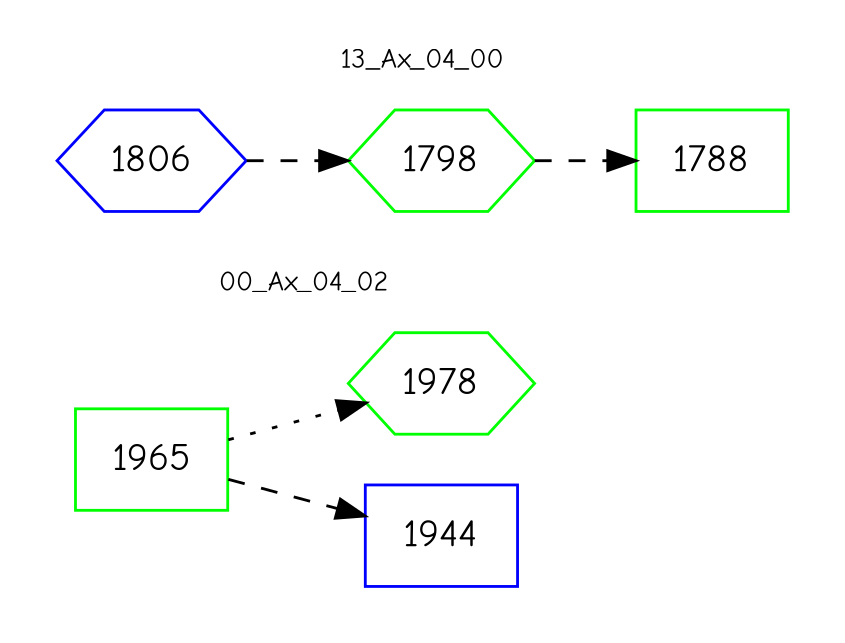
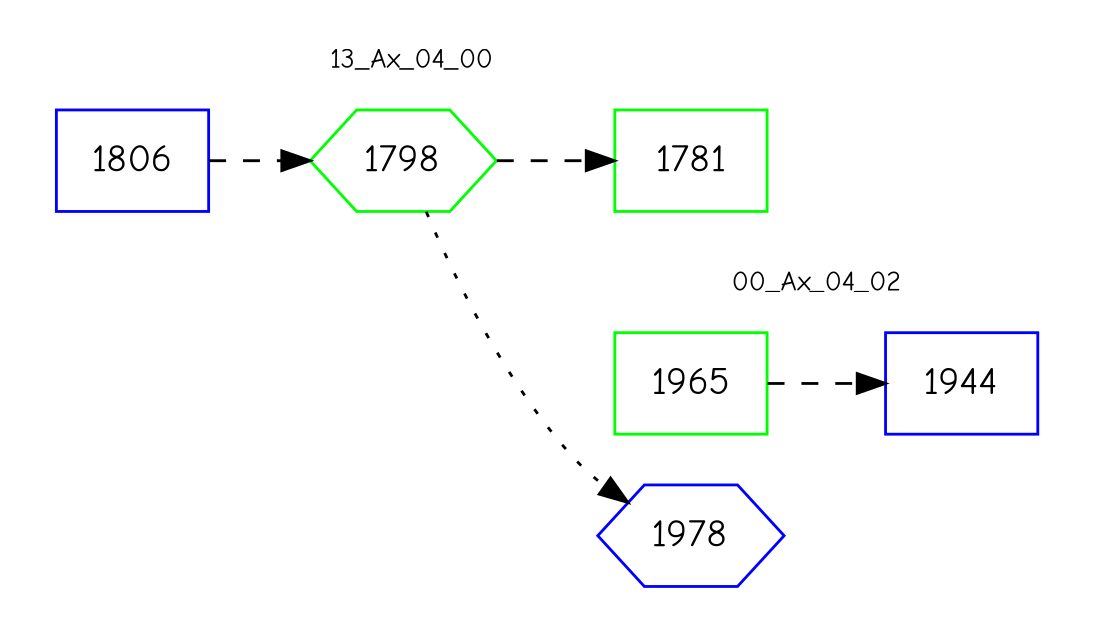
node "1806": shape hexagon -> box
node "1788": label "1788" -> "1781"
node "1978": color green -> blue
edge "1965" -> "1978": now "1798" -> "1978"
